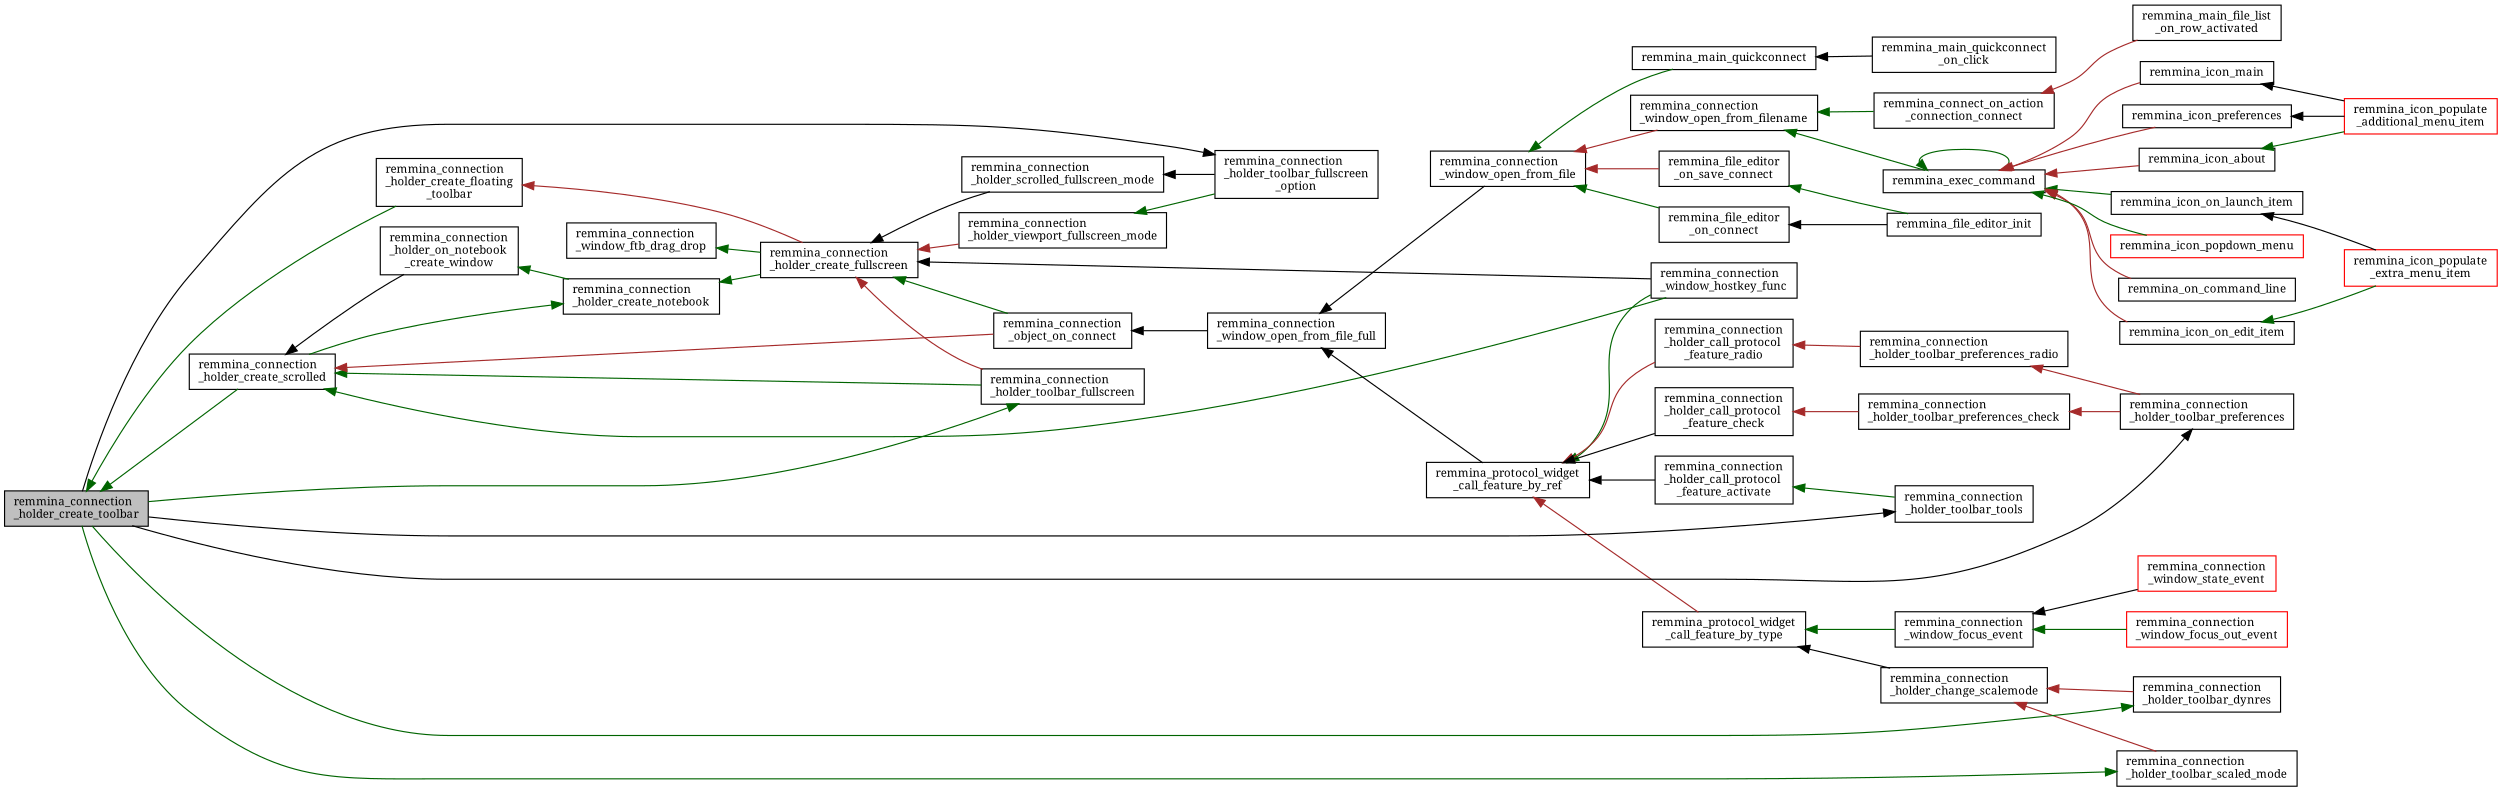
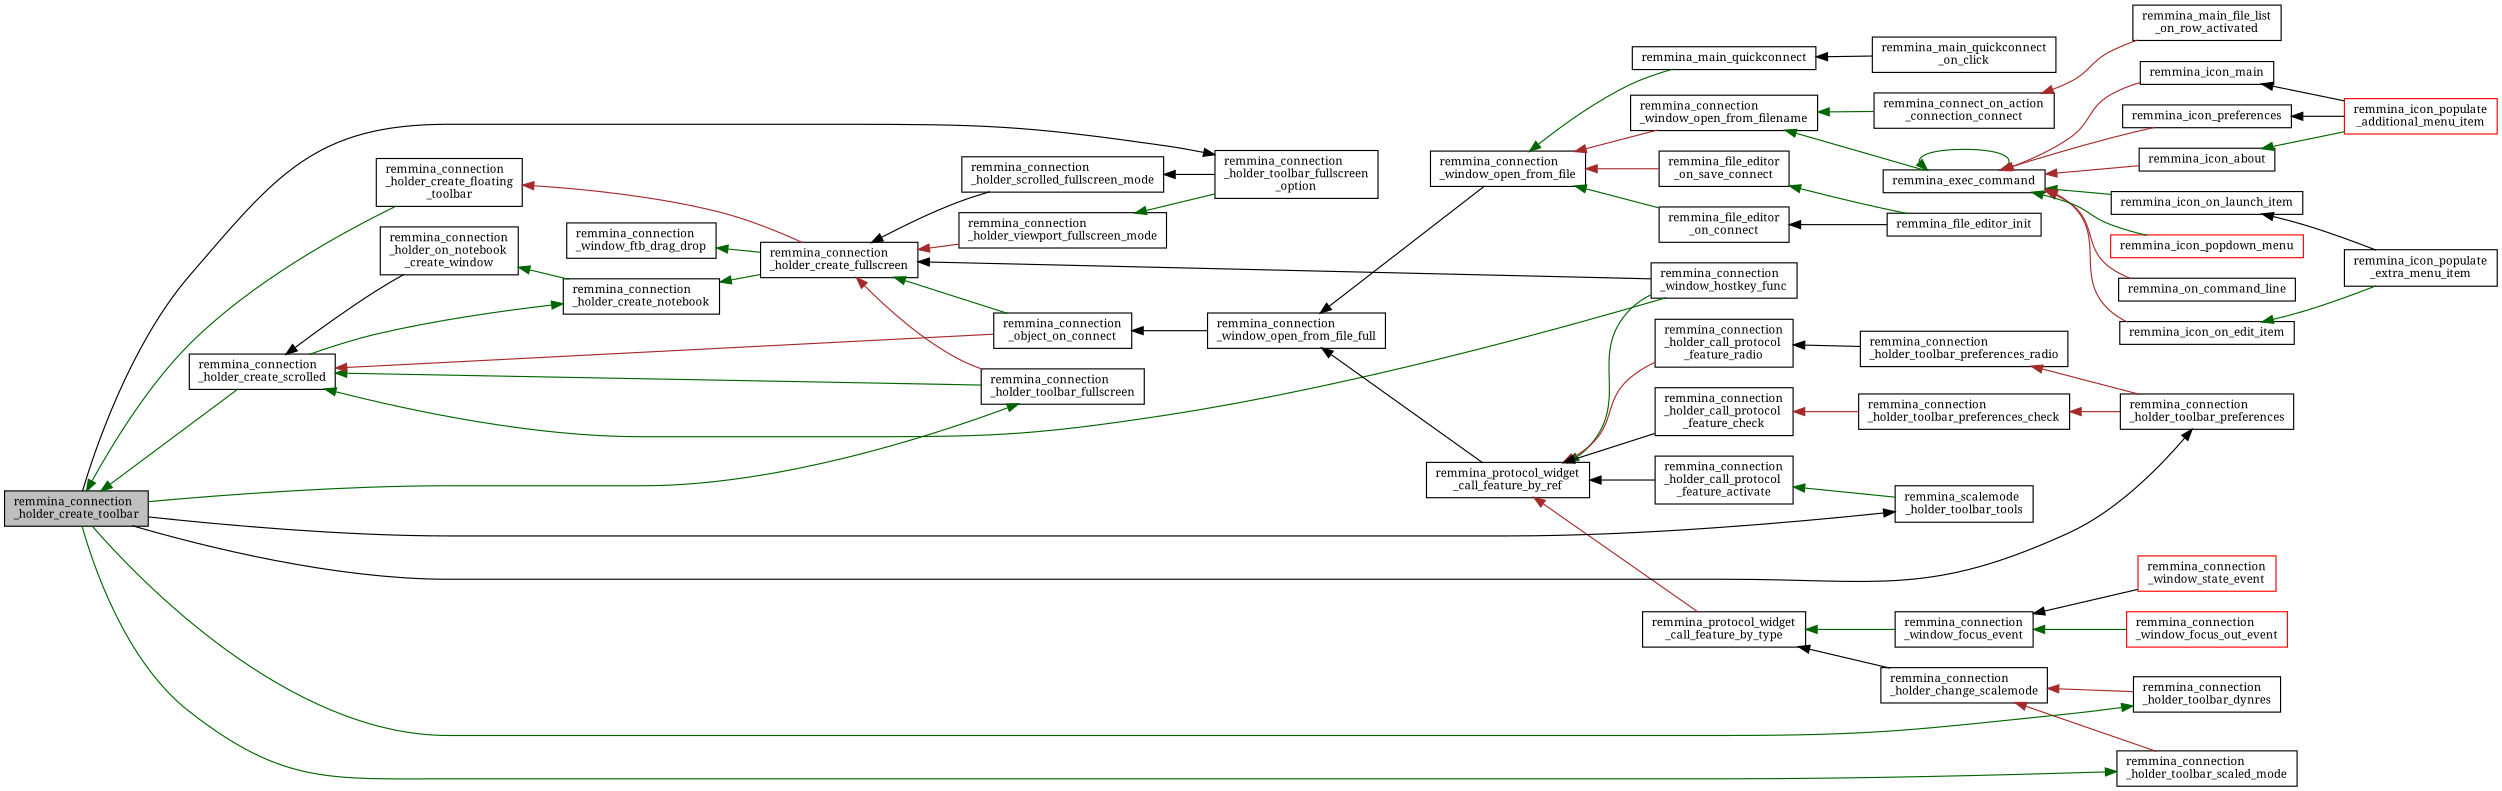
node "remmina_icon_populate _extra_menu_item": color red -> black
edge "remmina_connection _holder_toolbar_preferences_radio" -> "remmina_connection _holder_call_protocol _feature_radio": color brown -> black
node "remmina_connection _holder_toolbar_tools": label "remmina_connection _holder_toolbar_tools" -> "remmina_scalemode _holder_toolbar_tools"
